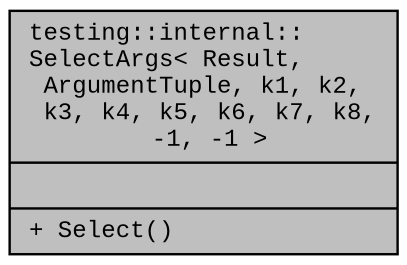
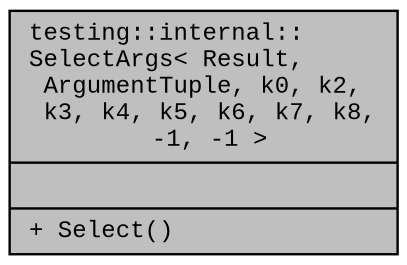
node "testing::internal::": text "ArgumentTuple, k1, k2," -> "ArgumentTuple, k0, k2,"
